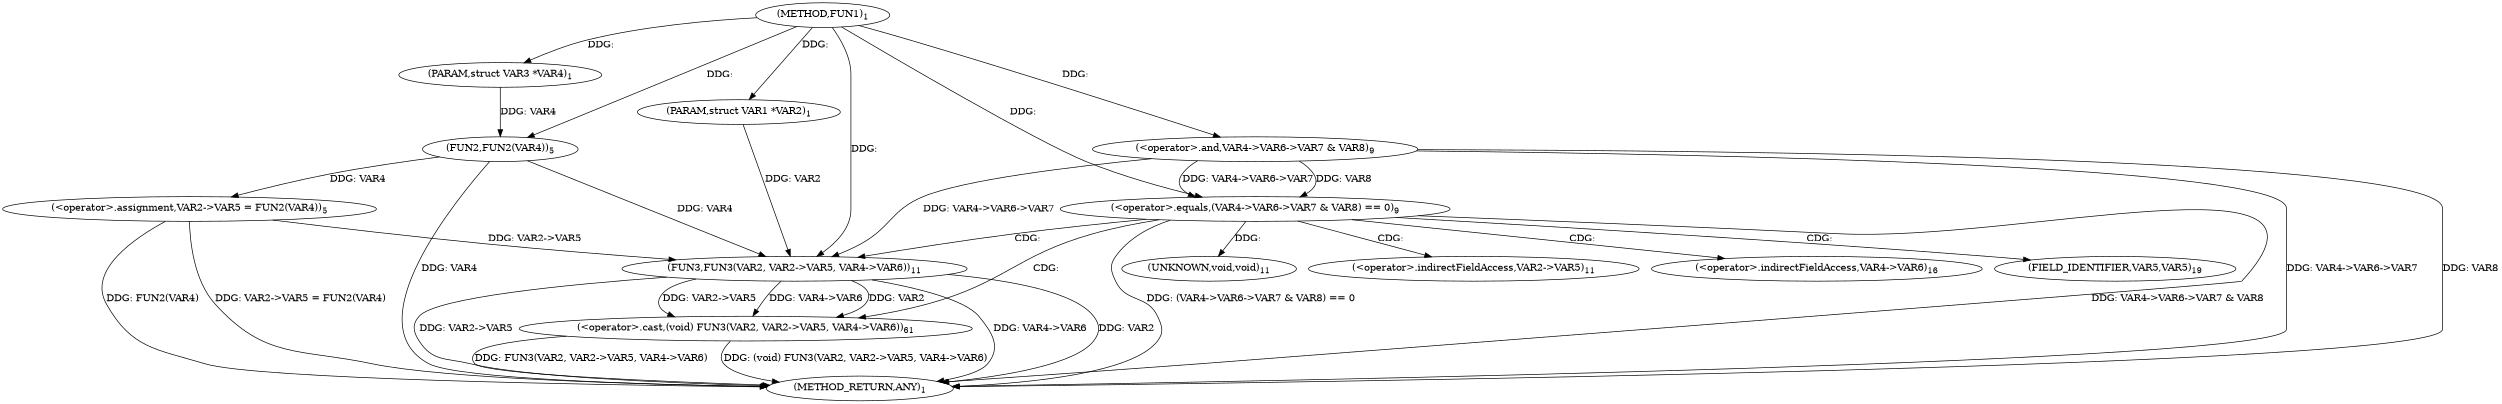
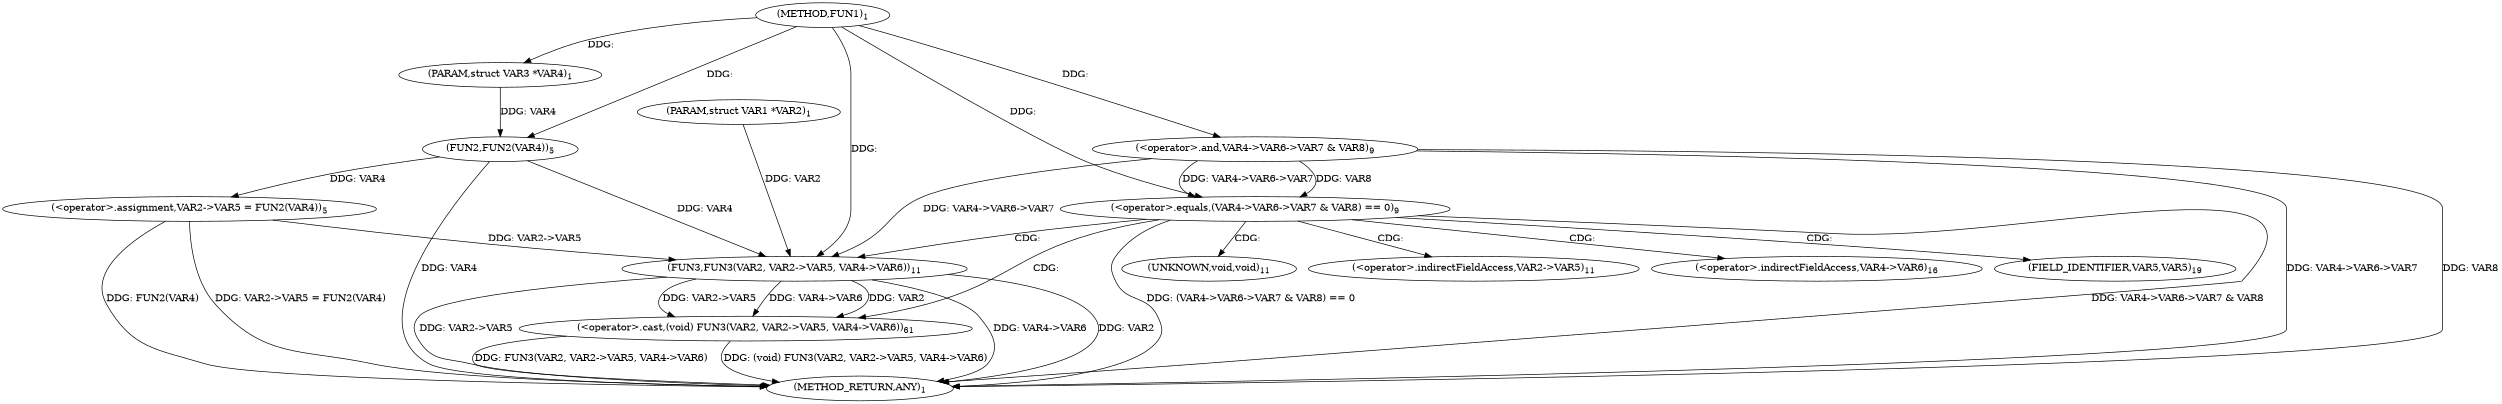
edge "(METHOD,FUN1)" -> "(PARAM,struct VAR1 *VAR2)": removed, label "DDG:"
edge "(<operator>.equals,(VAR4->VAR6->VAR7 & VAR8) == 0)" -> "(UNKNOWN,void,void)": label "DDG: " -> "CDG: "
